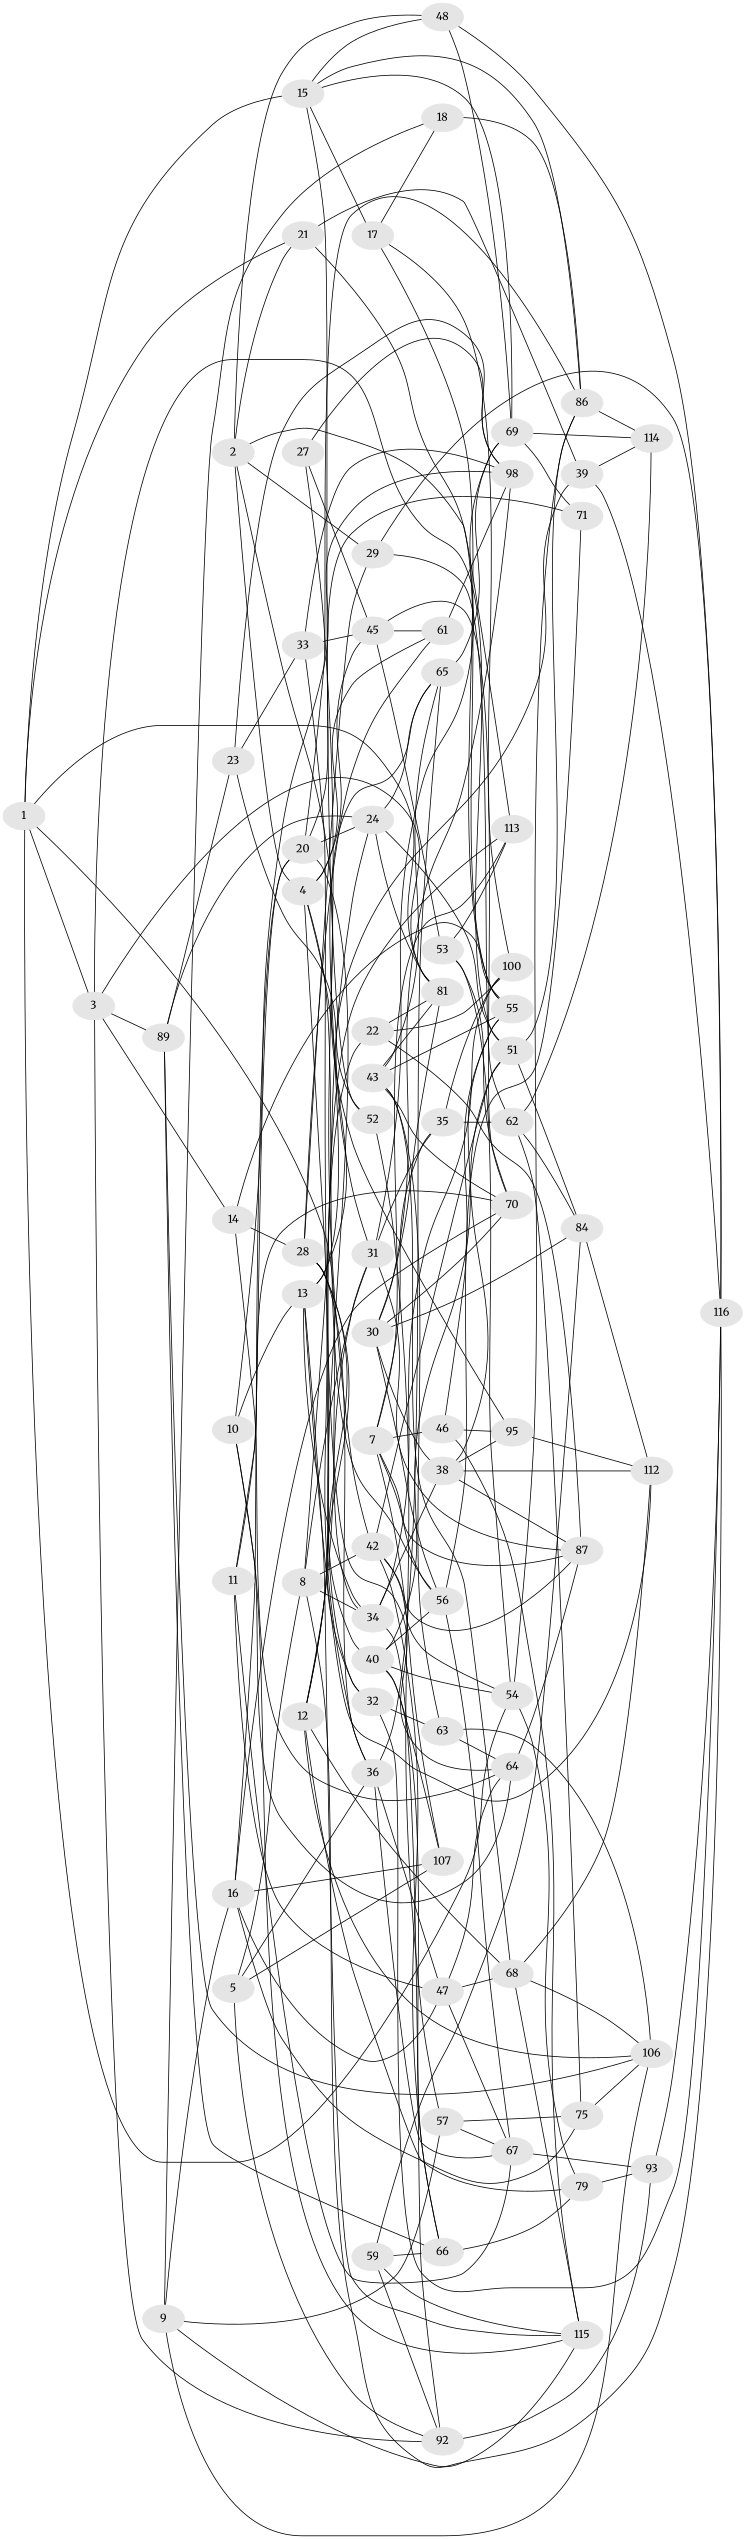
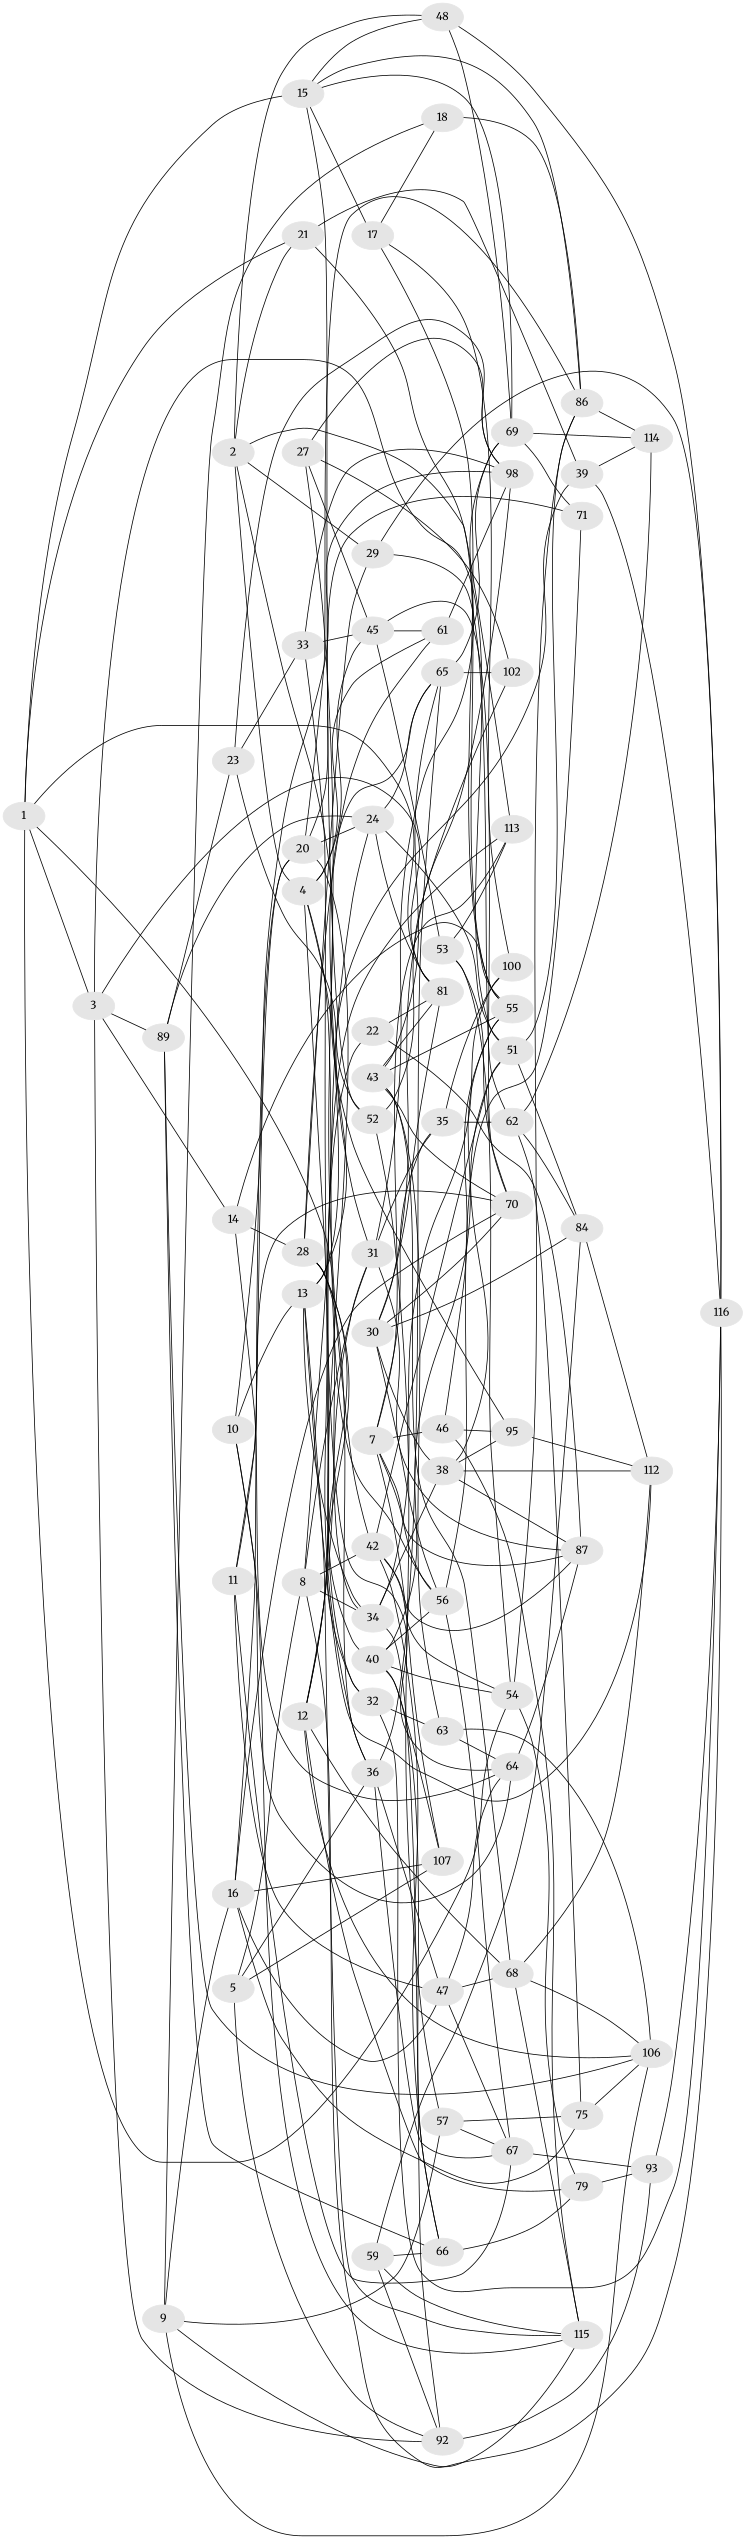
node "102": added
edge "100" -- "22": removed
